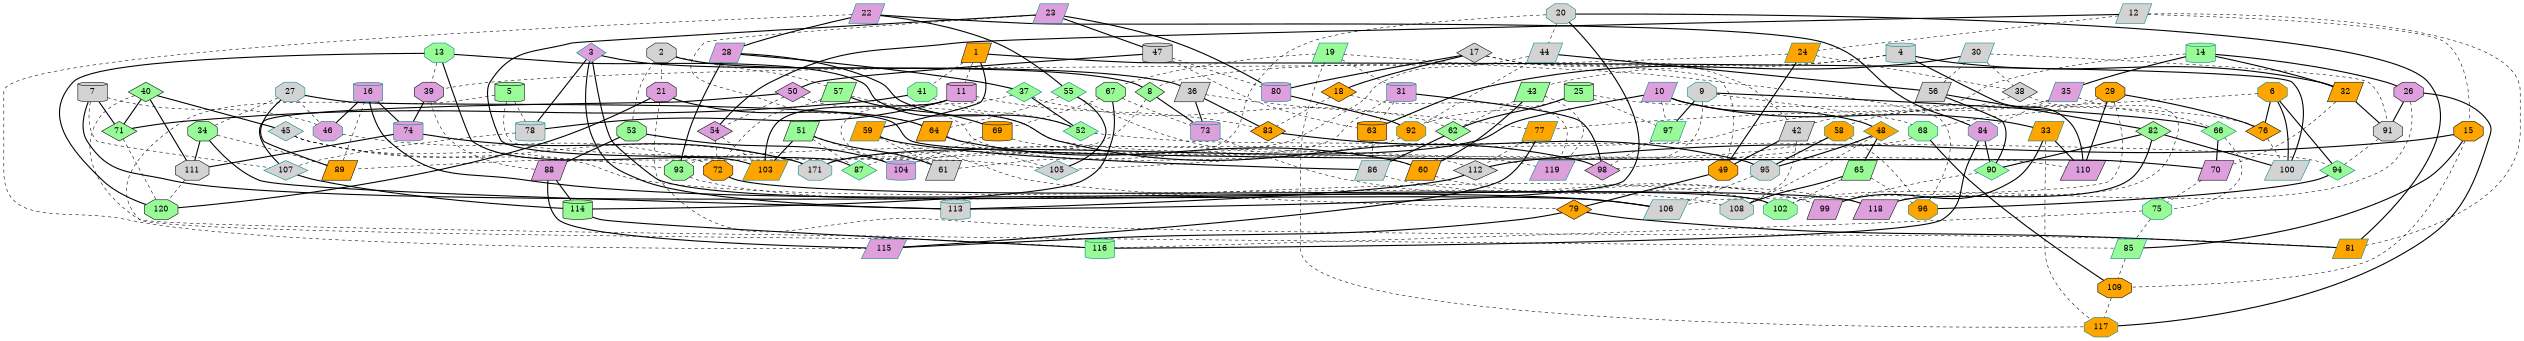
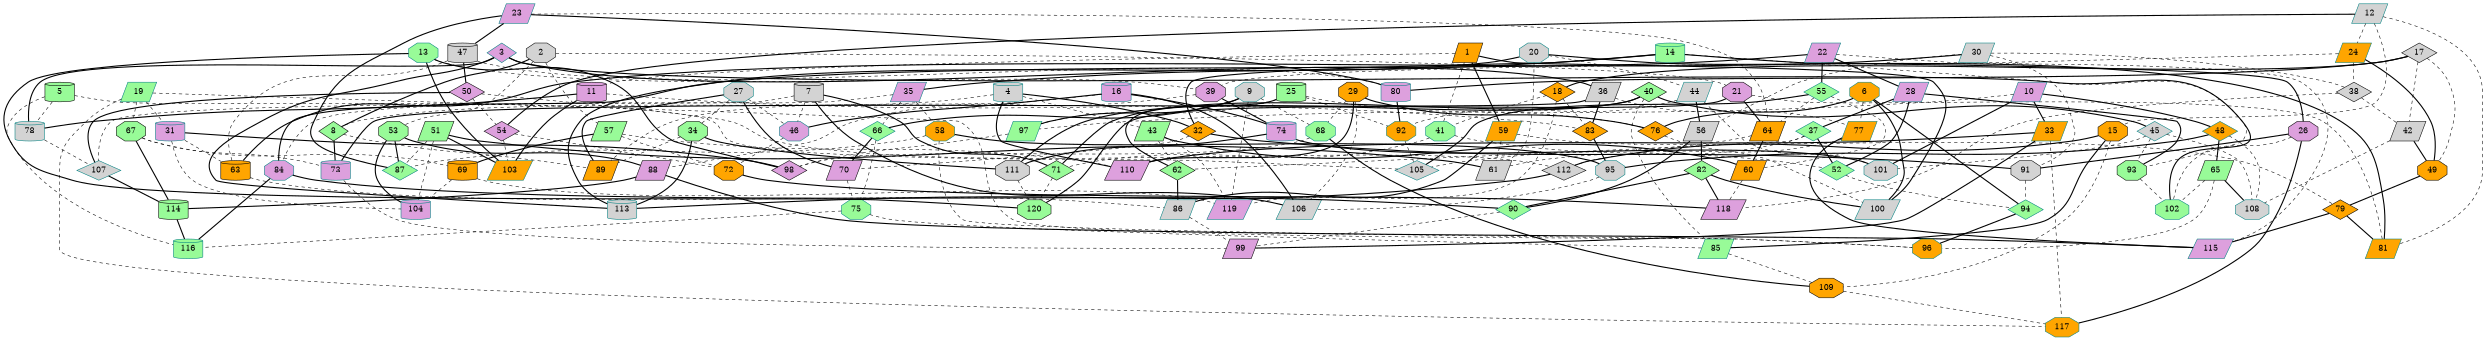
node "32": shape parallelogram -> diamond
edge "18" -- "41": added
edge "41" -- "71": style bold -> dashed
edge "53" -- "87": added
node "171": label "171" -> "101"
